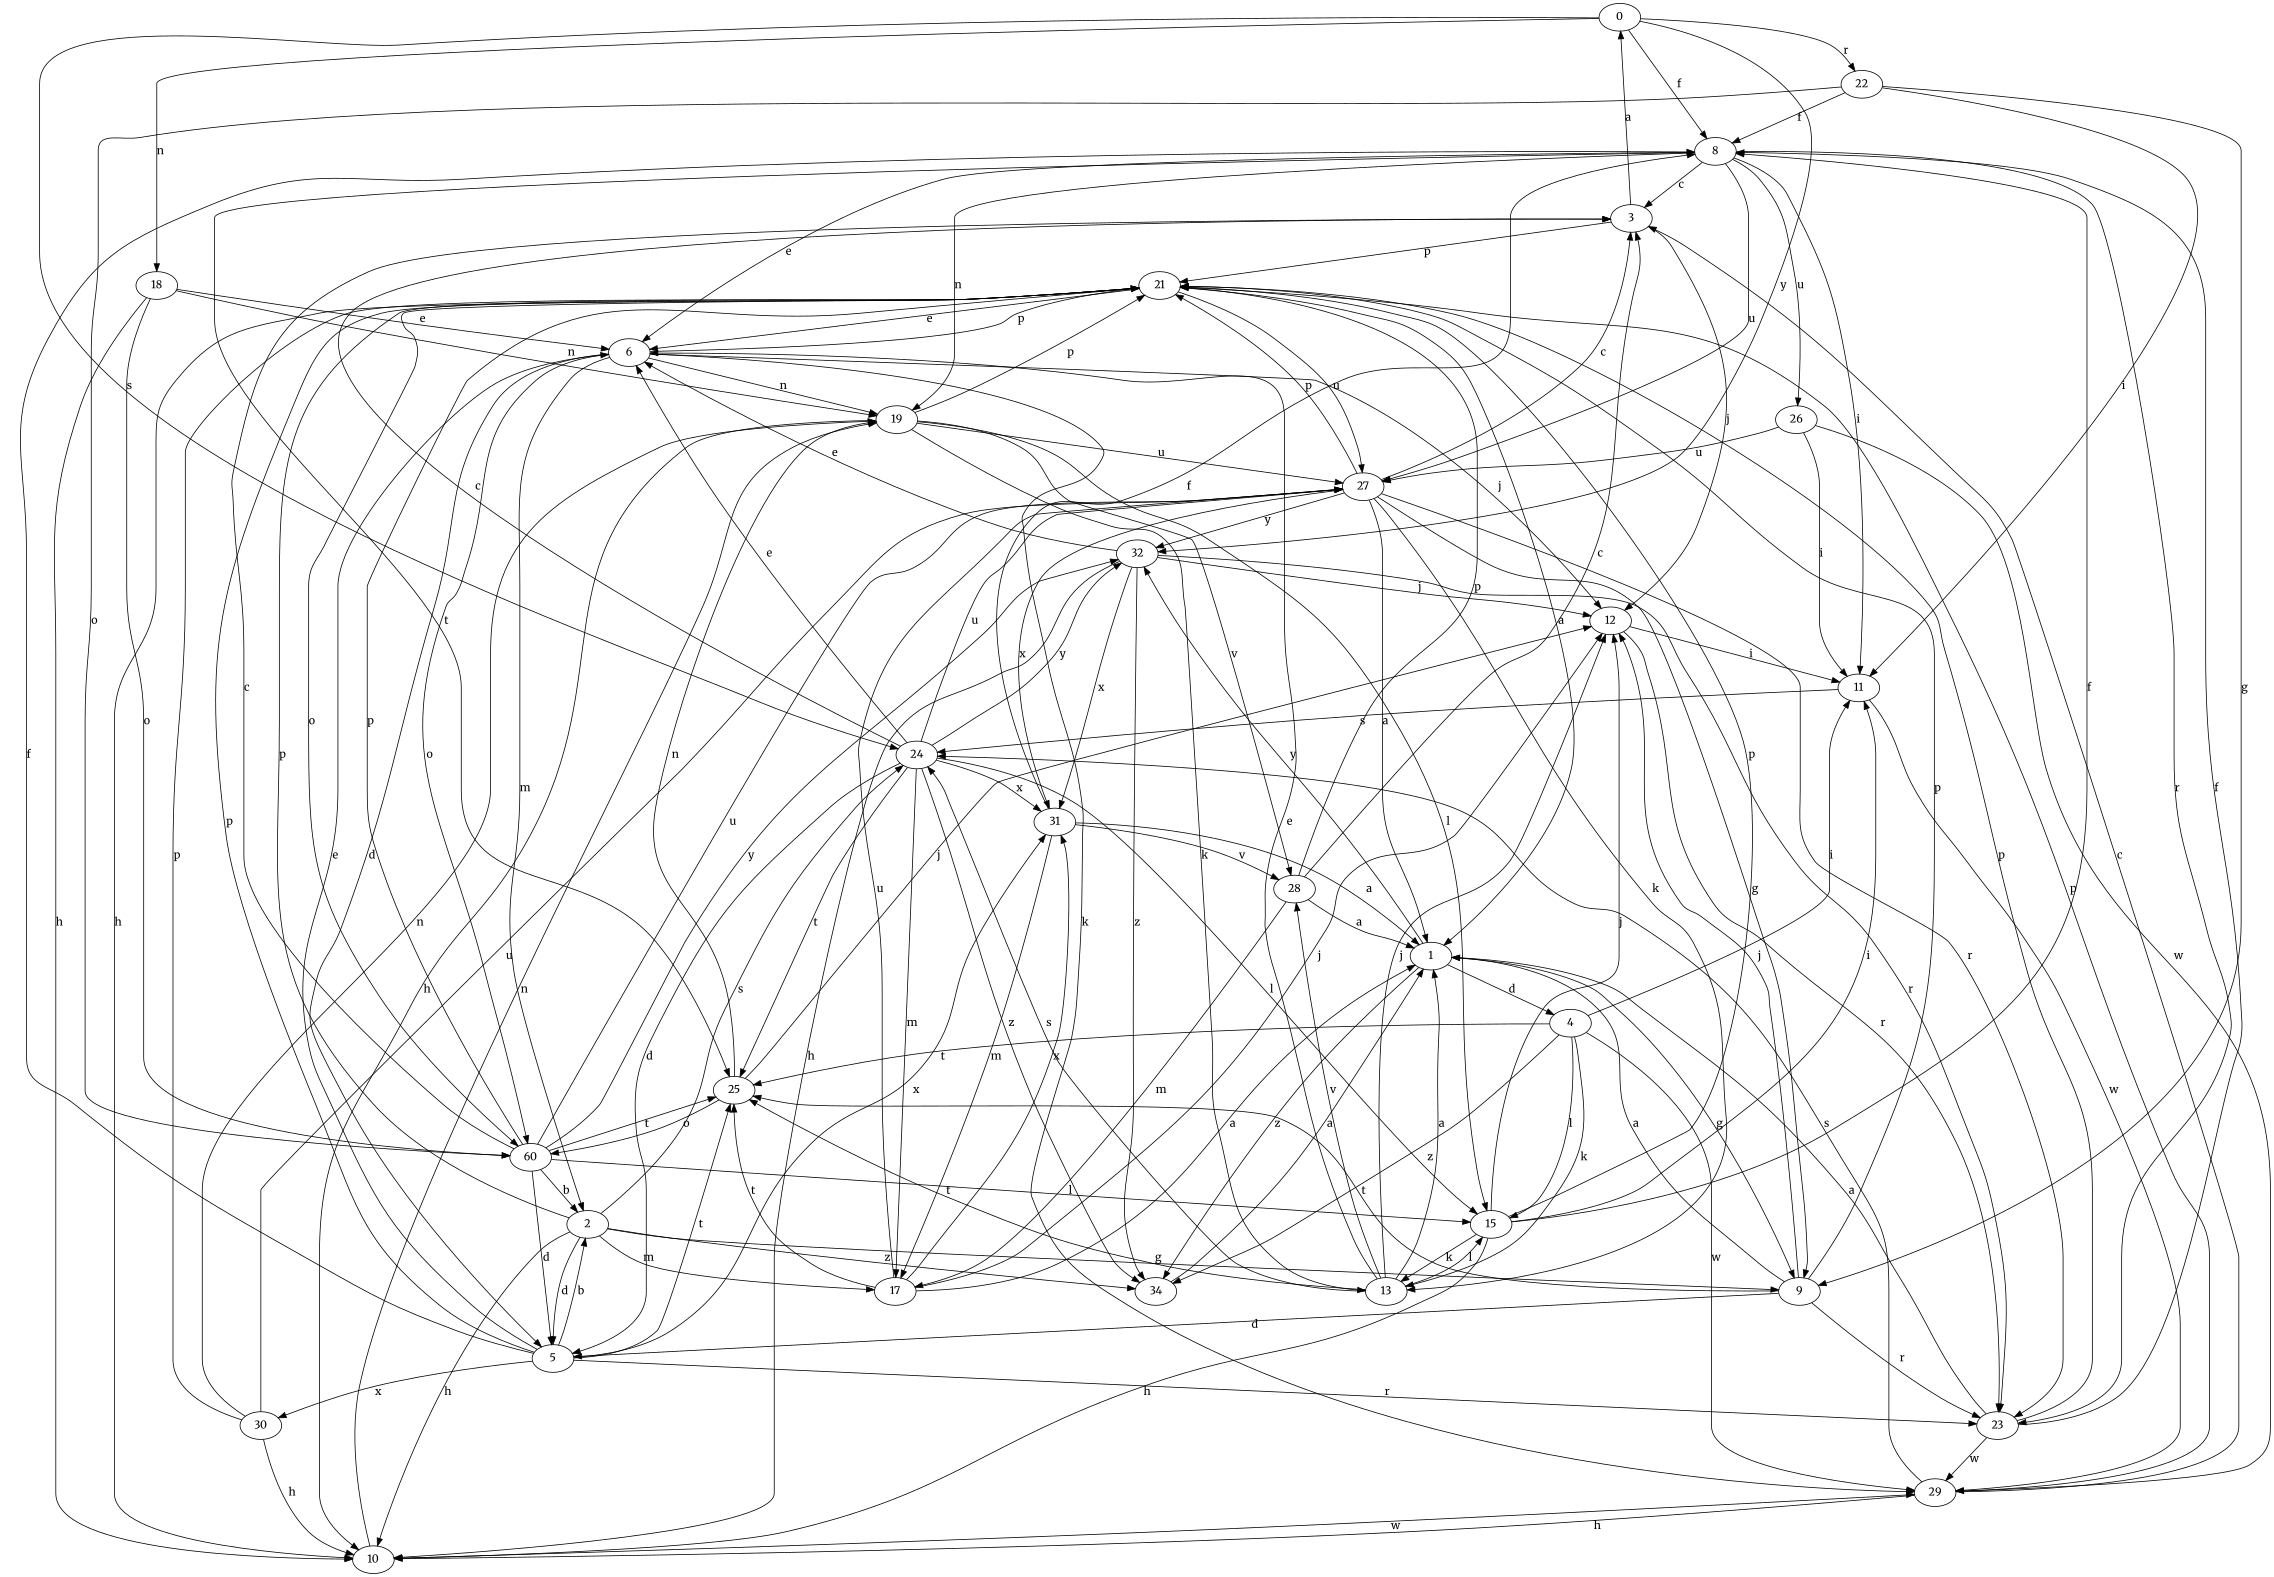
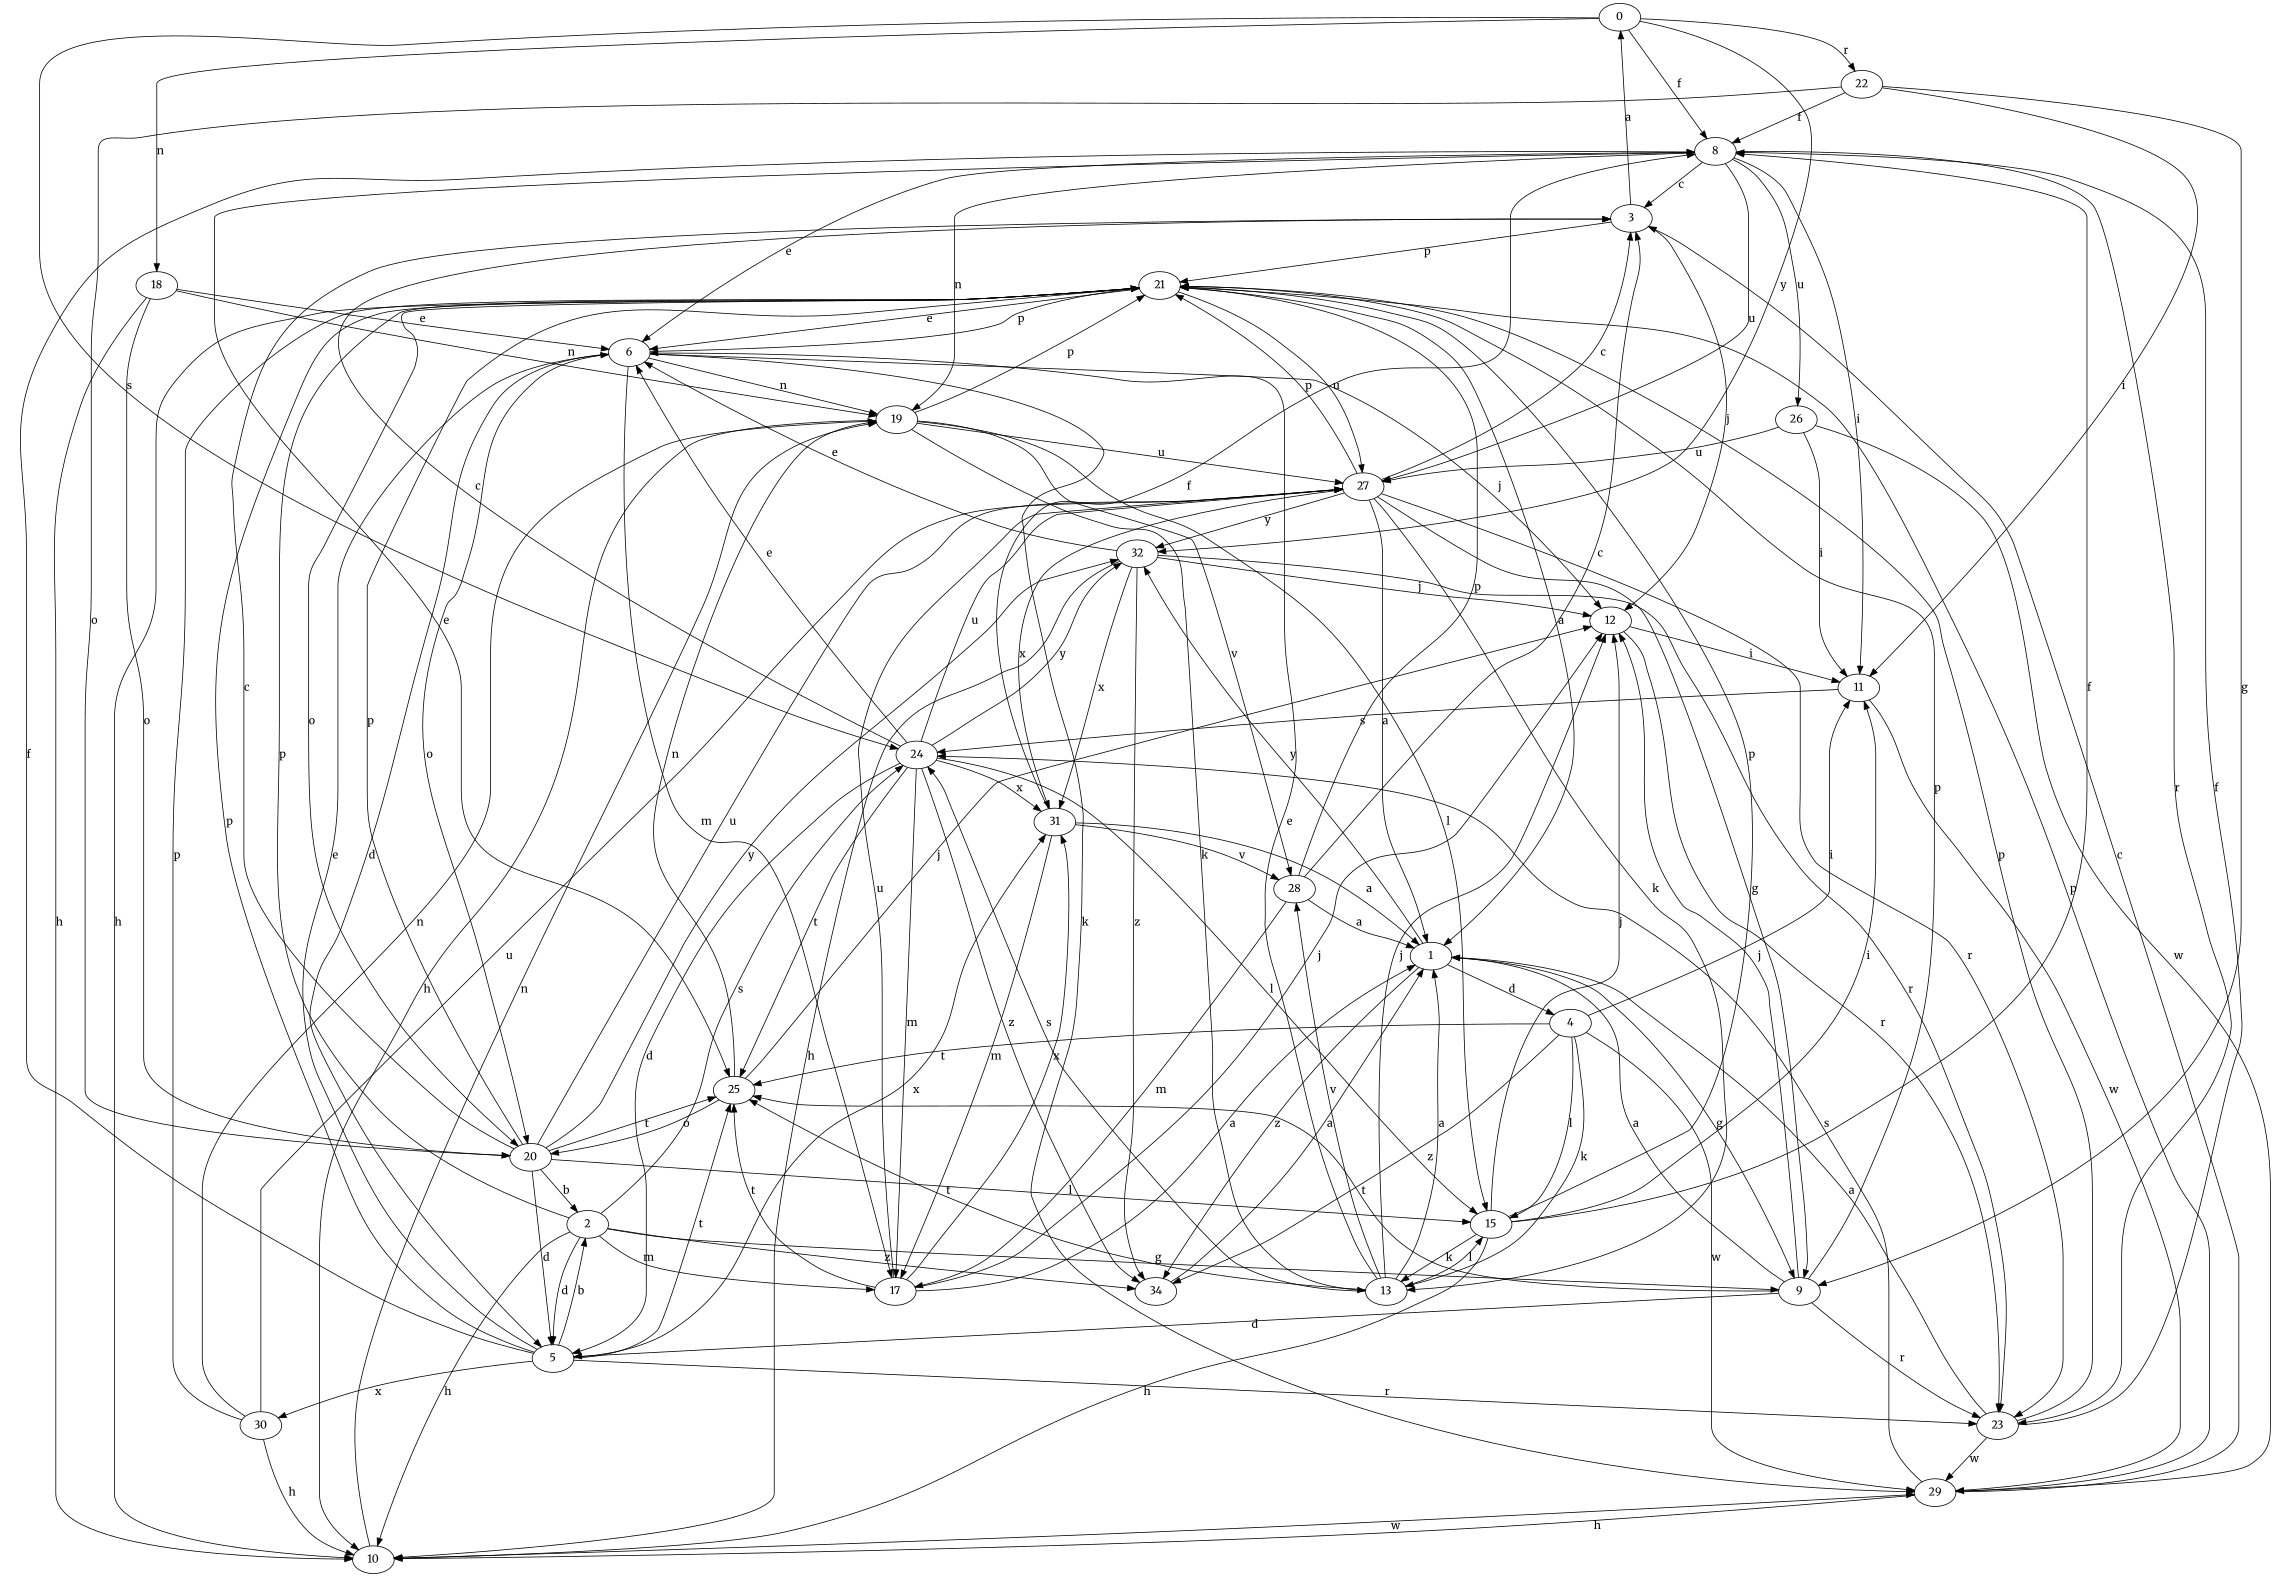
edge "8" -> "25": label "t" -> "e"
edge "6" -> "2": now "6" -> "17"
node "60": label "60" -> "20"
